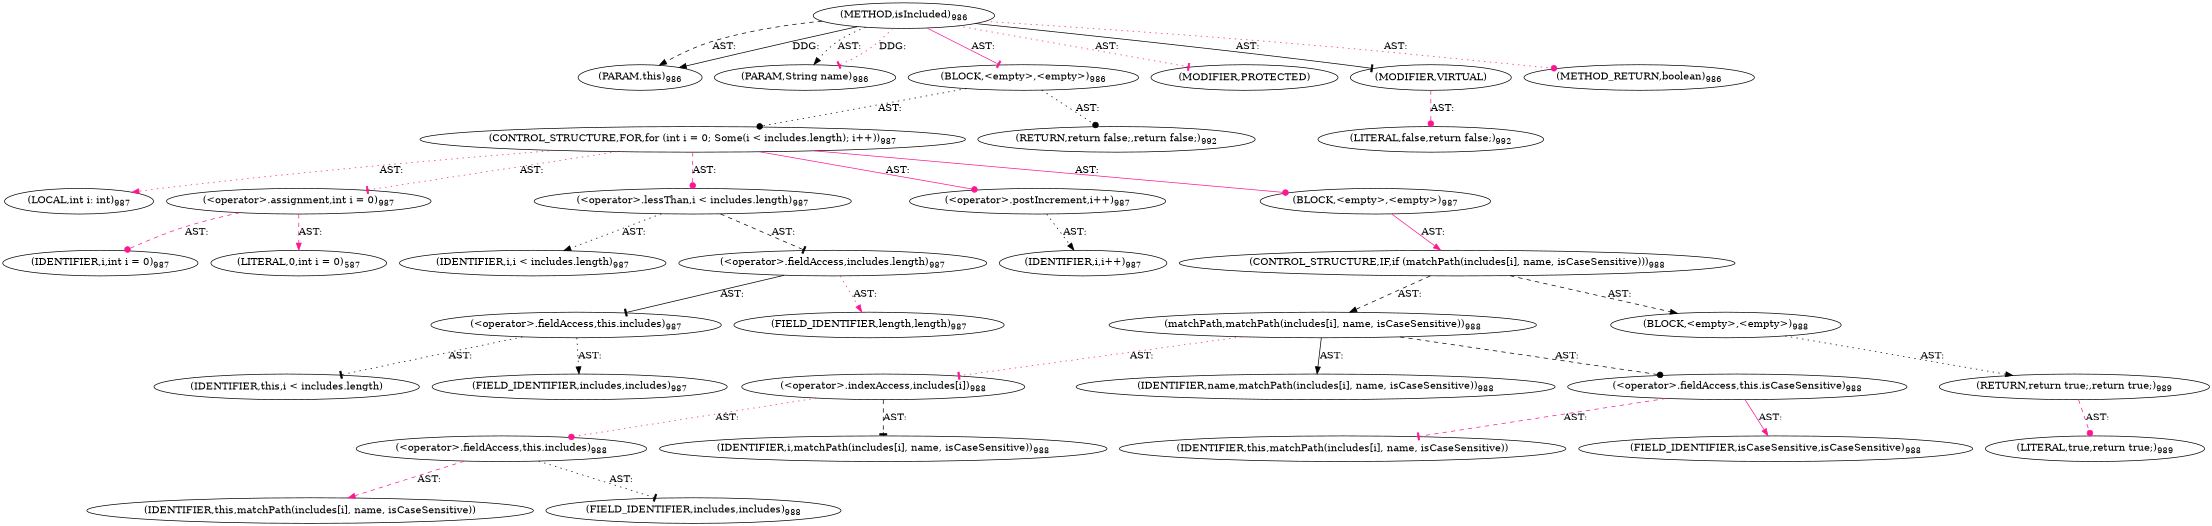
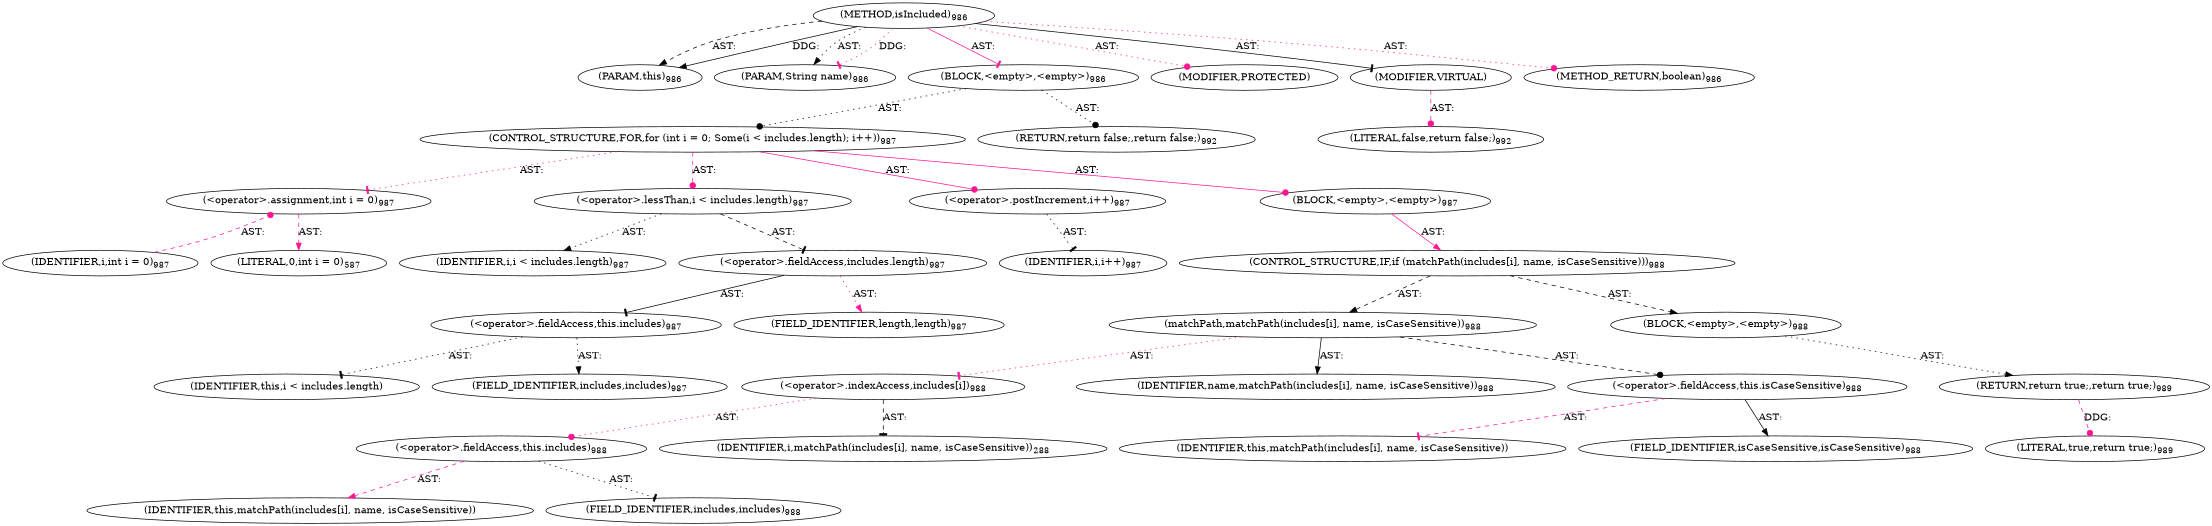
edge "(METHOD,isIncluded)" -> "(MODIFIER,PROTECTED)": arrowhead tee -> dot
node "(LOCAL,int i: int)": removed
edge "(<operator>.assignment,int i = 0)" -> "(IDENTIFIER,i,int i = 0)": reversed
edge "(<operator>.postIncrement,i++)" -> "(IDENTIFIER,i,i++)": arrowhead normal -> tee
edge "(<operator>.fieldAccess,this.isCaseSensitive)" -> "(FIELD_IDENTIFIER,isCaseSensitive,isCaseSensitive)": color deeppink -> black
edge "(RETURN,return true;,return true;)" -> "(LITERAL,true,return true;)": label "AST: " -> "DDG: "
node "(IDENTIFIER,i,matchPath(includes[i], name, isCaseSensitive))": text "988" -> "288"
